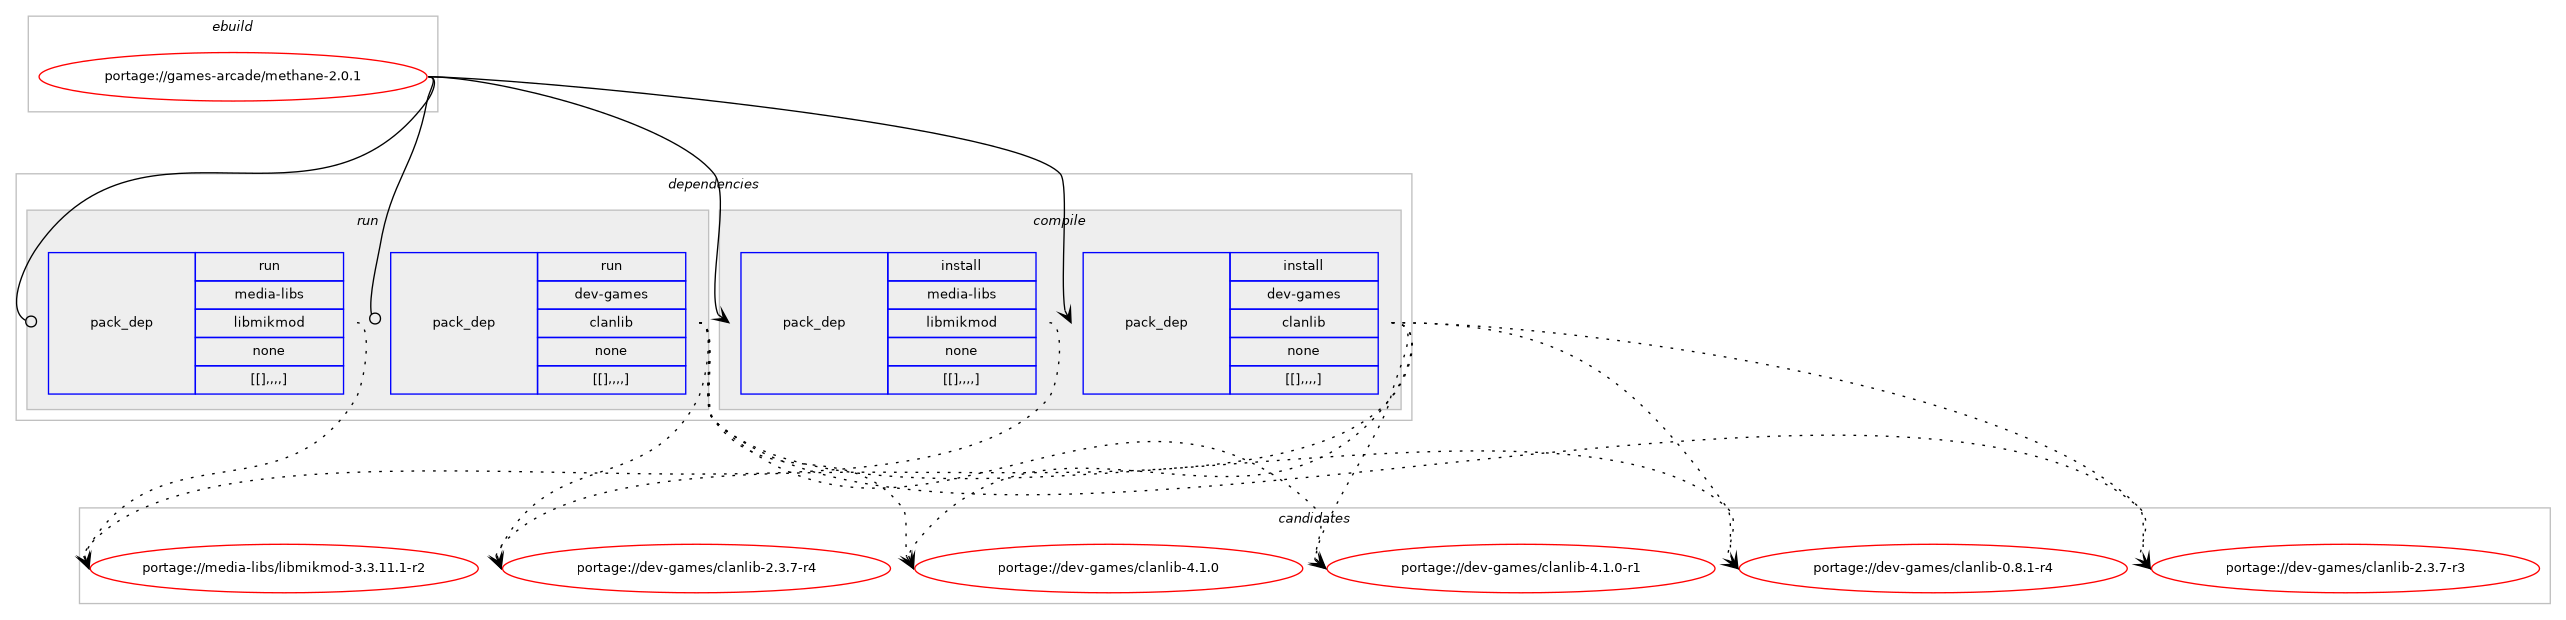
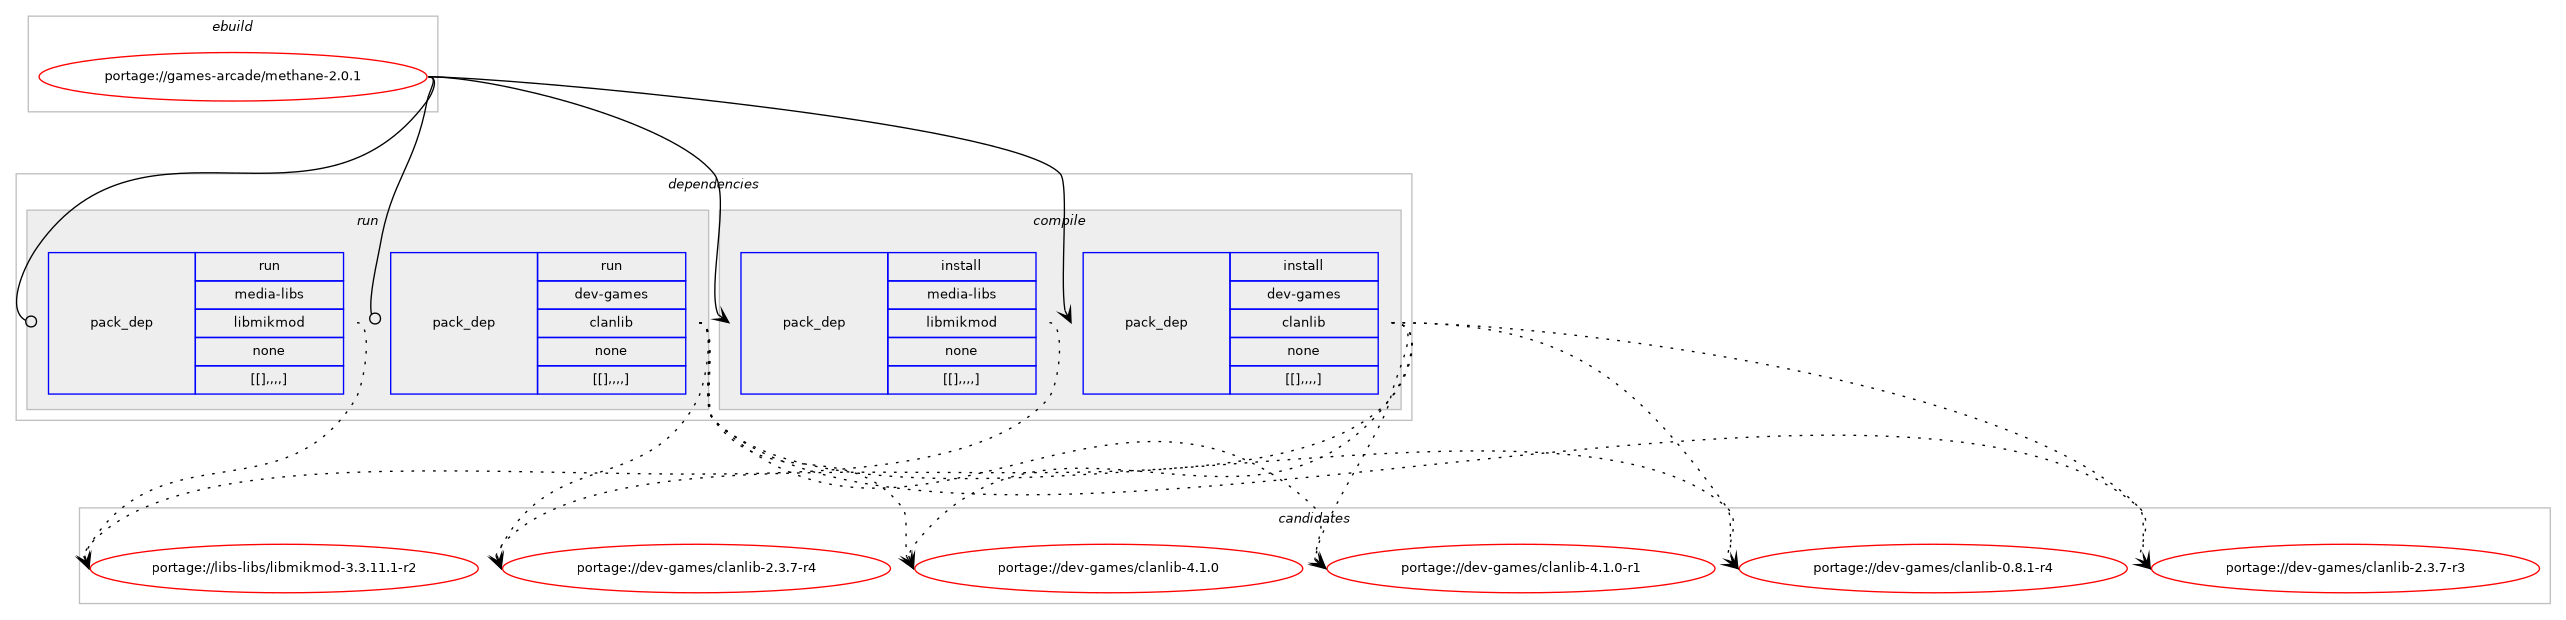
node "portage://media-libs/libmikmod-3.3.11.1-r2": label "portage://media-libs/libmikmod-3.3.11.1-r2" -> "portage://libs-libs/libmikmod-3.3.11.1-r2"
